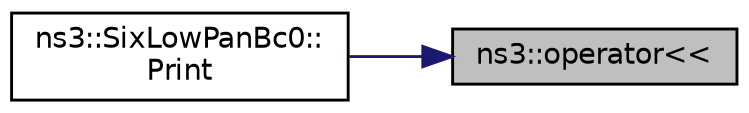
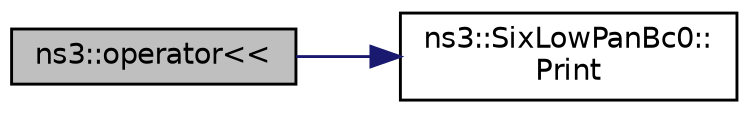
edge "ns3::SixLowPanBc0:: Print" -> "ns3::operator<<": reversed
